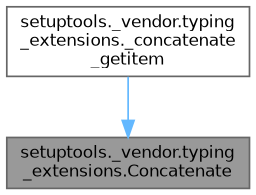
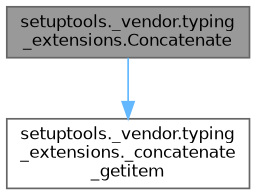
edge "setuptools._vendor.typing _extensions._concatenate _getitem" -> "setuptools._vendor.typing _extensions.Concatenate": reversed
